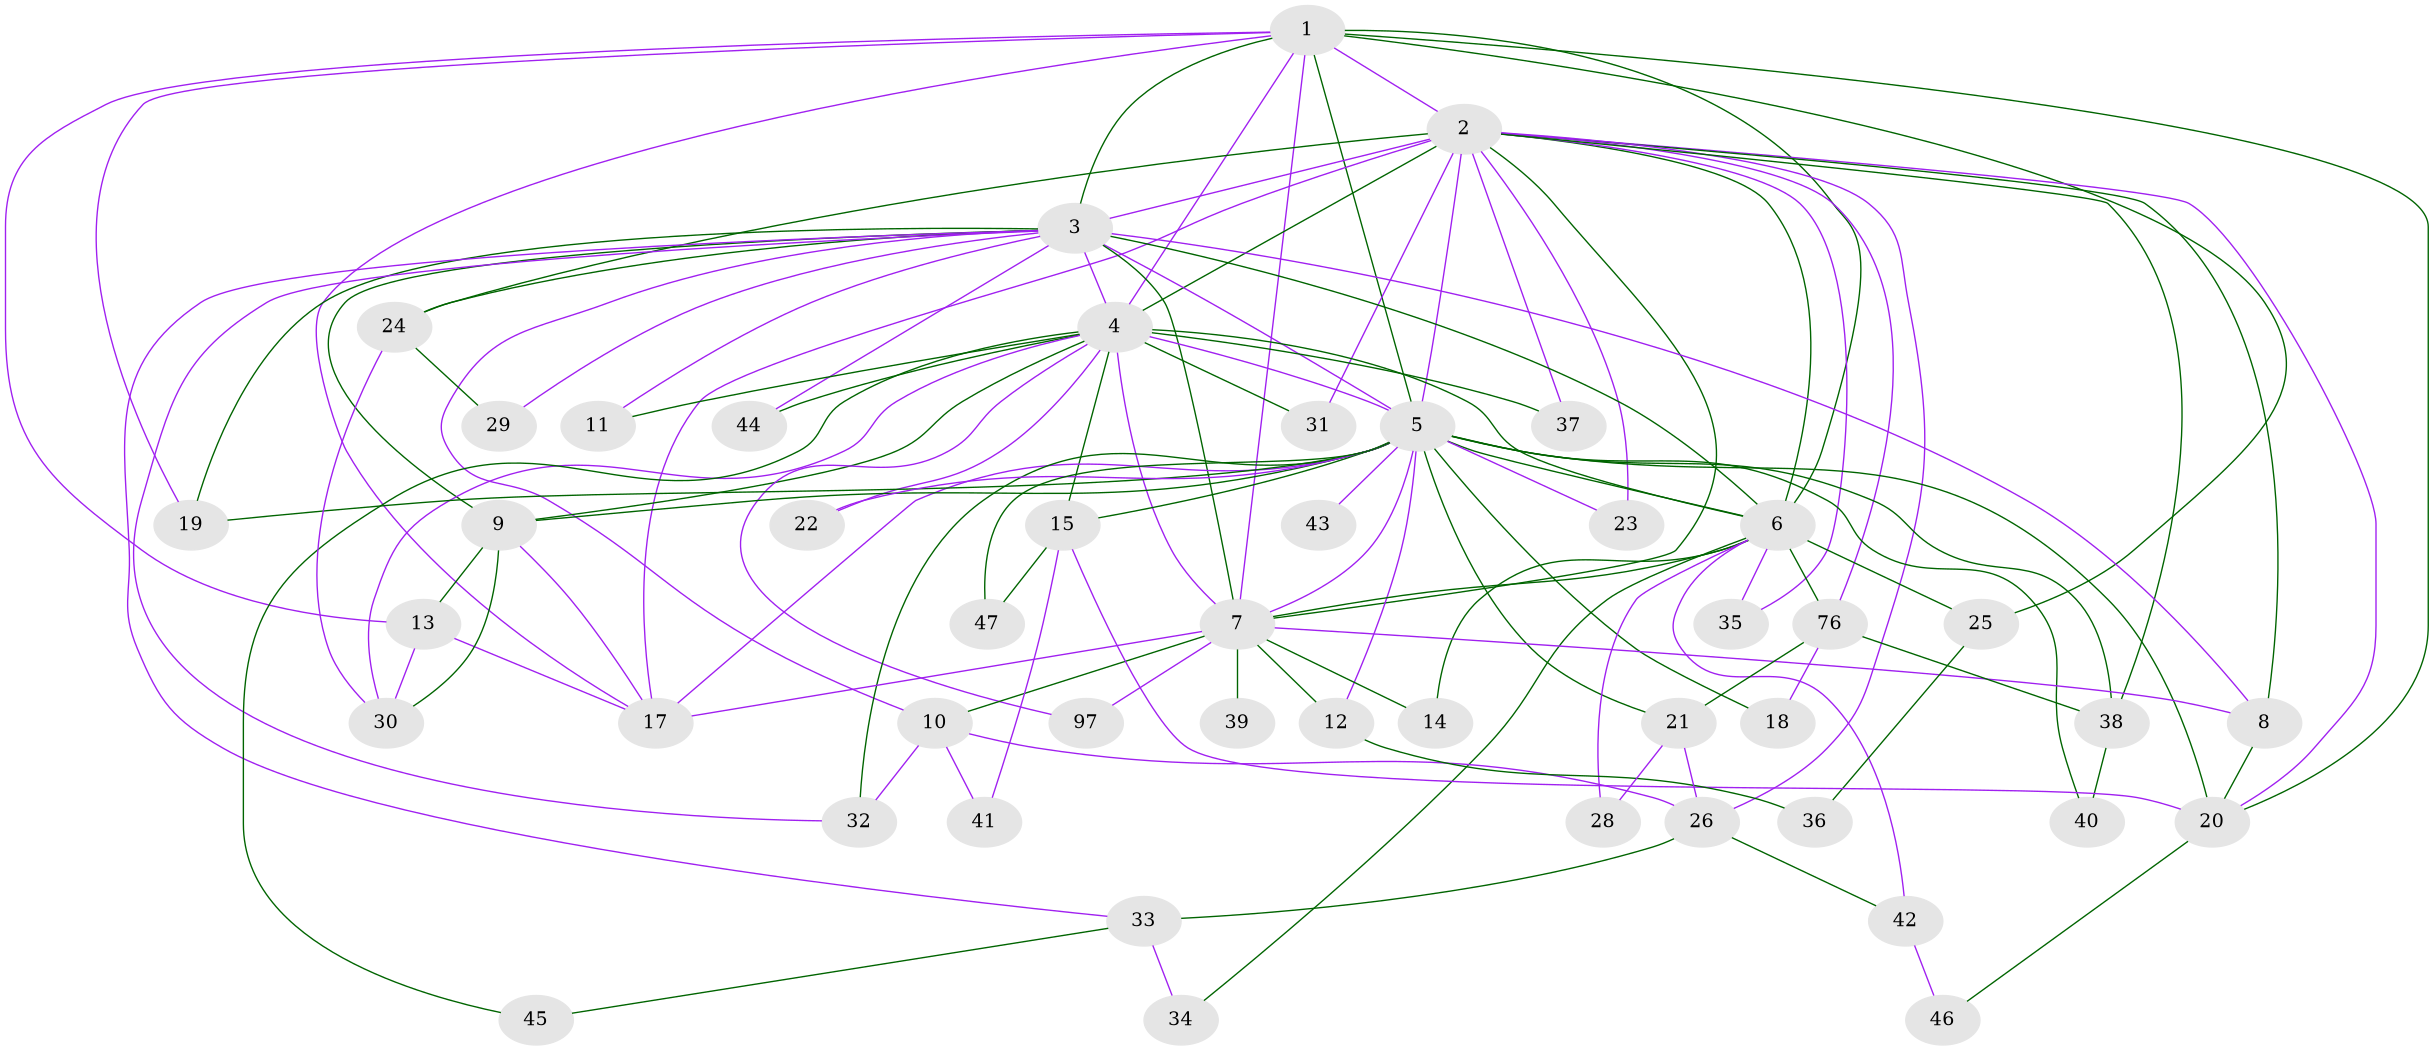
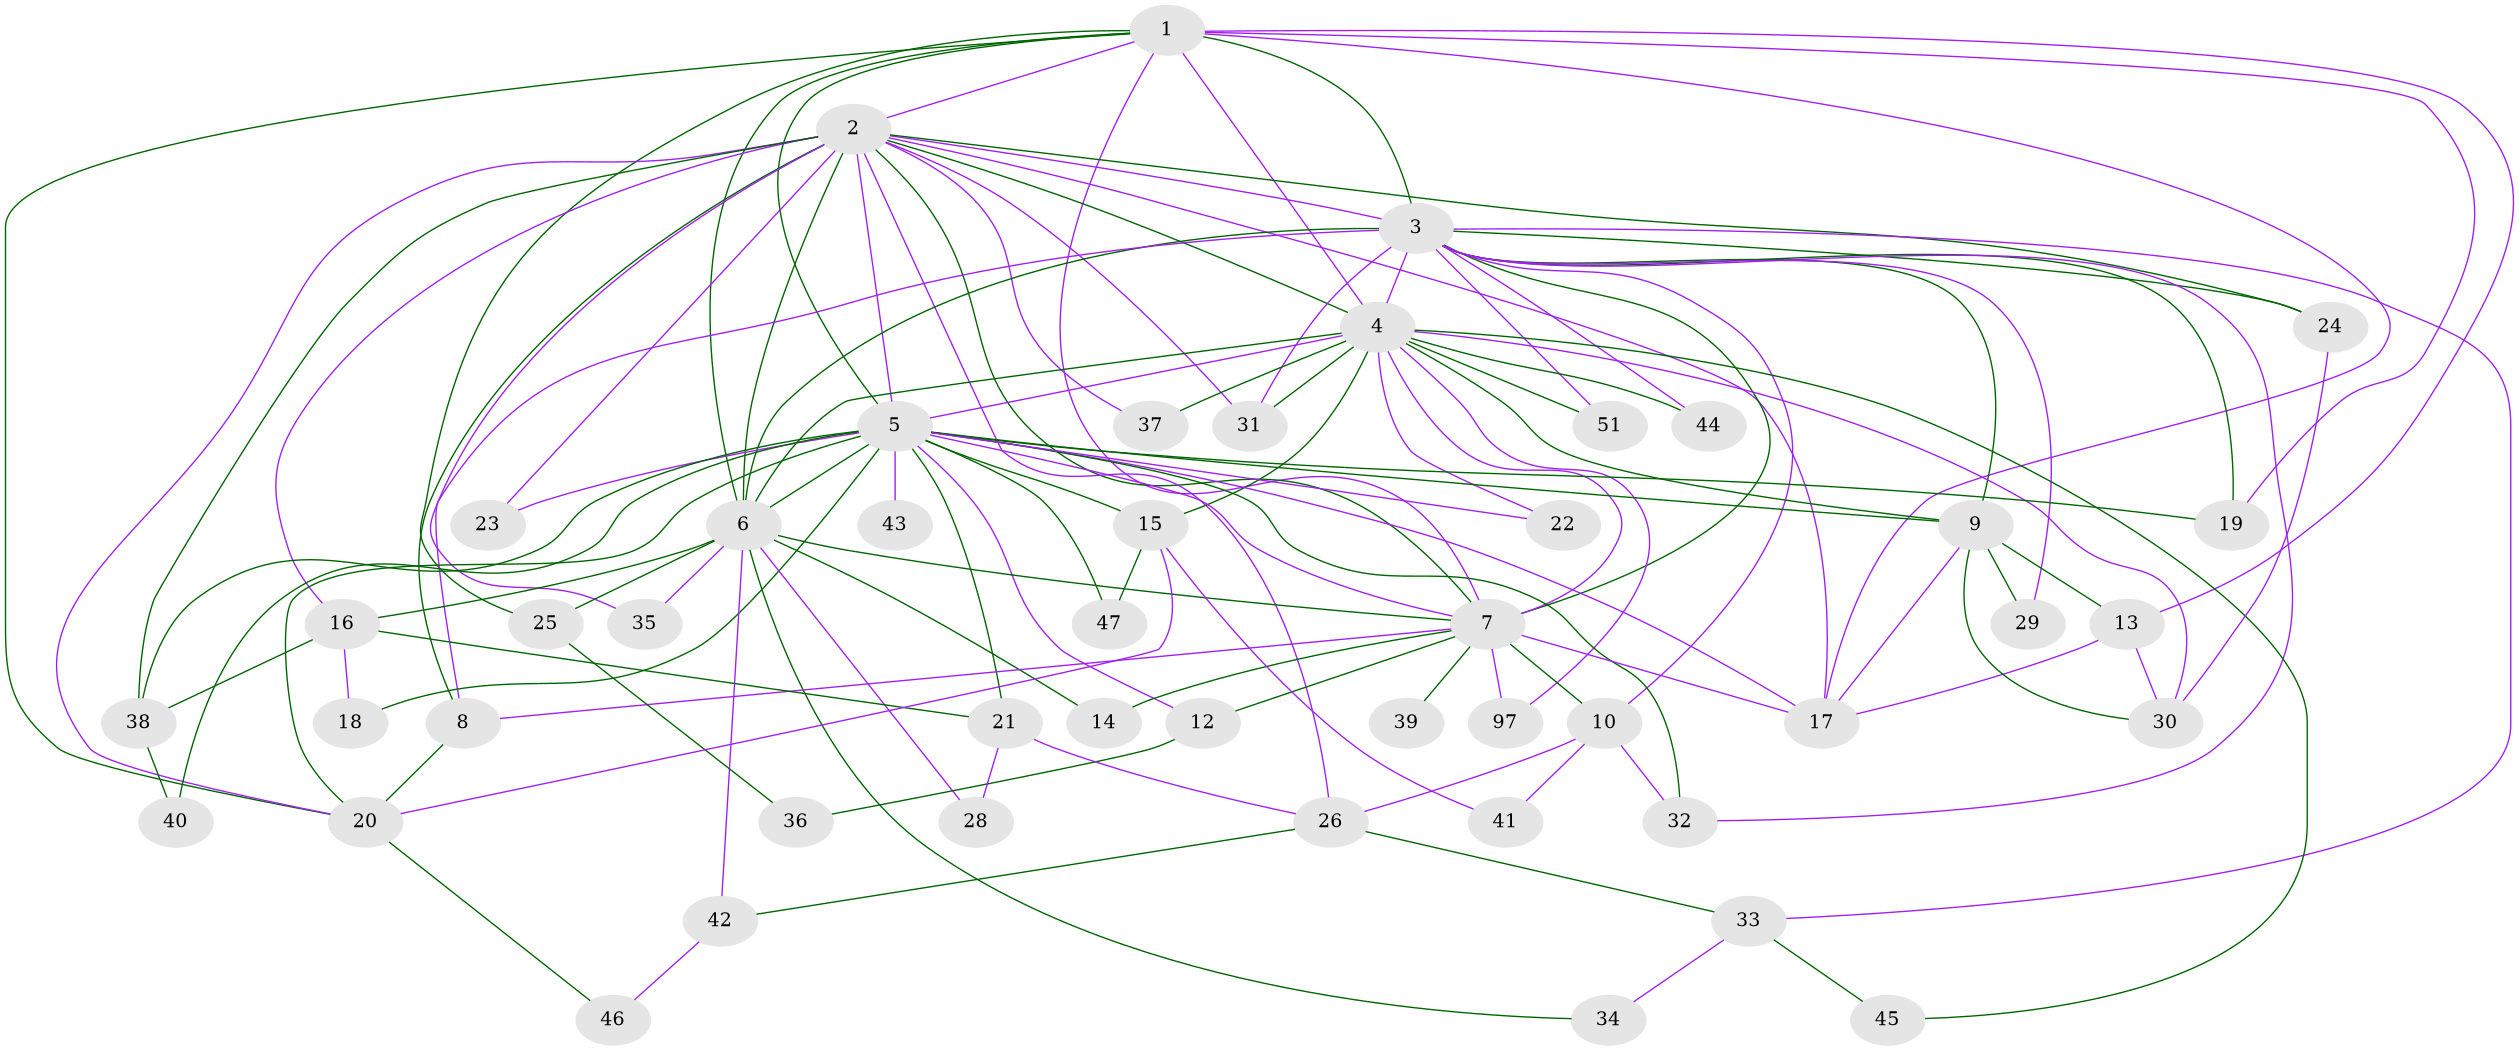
edge "3" -- "5": now "3" -- "31"
edge "24" -- "29": now "9" -- "29"
node "11": label "11" -> "51"
node "76": label "76" -> "16"
